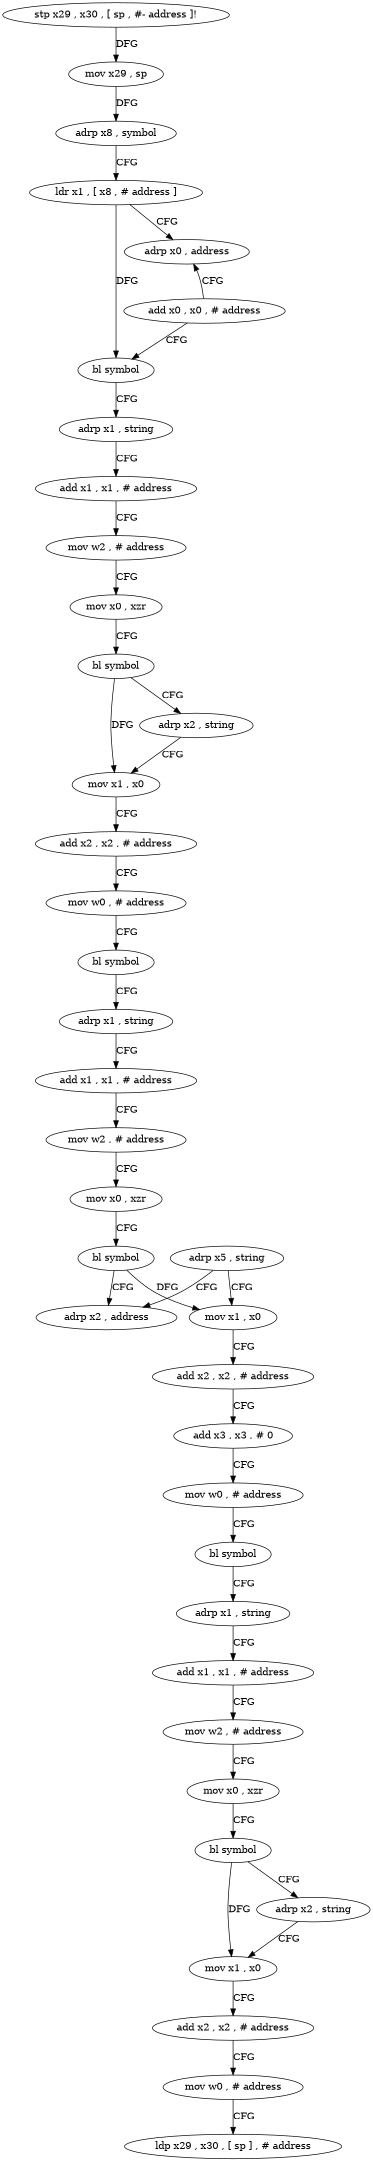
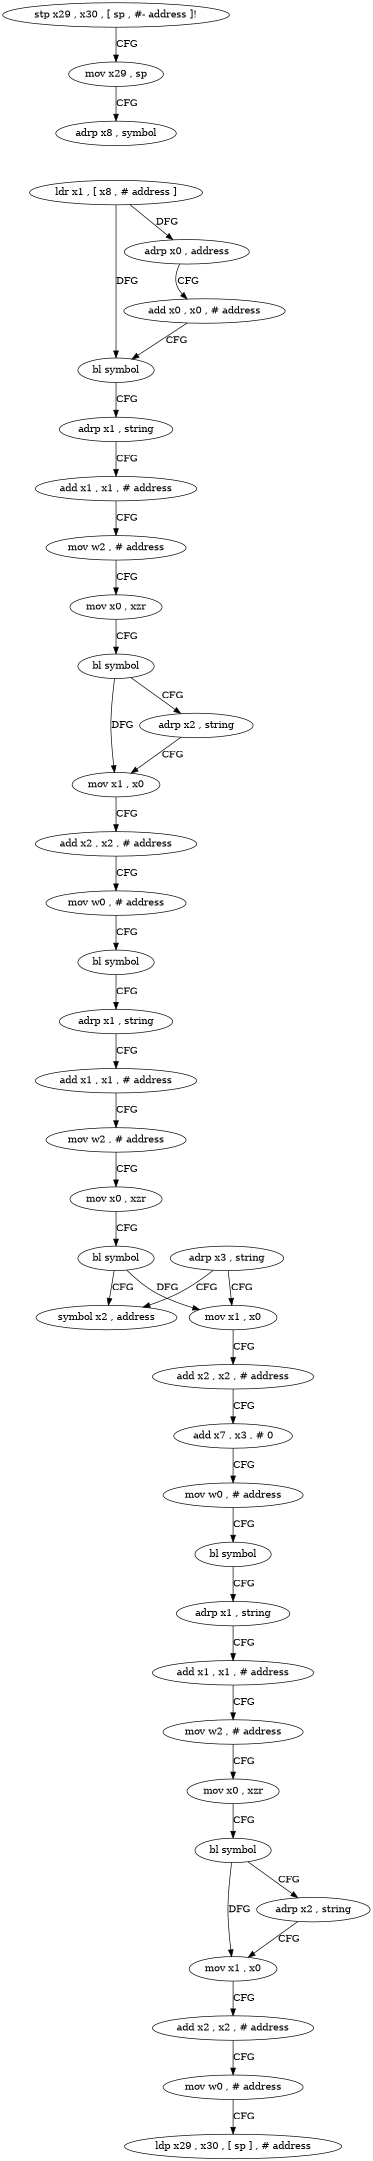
edge "stp x29 , x30 , [ sp , #- address ]!" -> "mov x29 , sp": label "DFG" -> "CFG"
edge "mov x29 , sp" -> "adrp x8 , symbol": label "DFG" -> "CFG"
edge "adrp x8 , symbol" -> "ldr x1 , [ x8 , # address ]": removed, label "CFG"
edge "ldr x1 , [ x8 , # address ]" -> "adrp x0 , address": label "CFG" -> "DFG"
edge "add x0 , x0 , # address" -> "adrp x0 , address": reversed
node "adrp x5 , string": label "adrp x5 , string" -> "adrp x3 , string"
node "adrp x2 , address": label "adrp x2 , address" -> "symbol x2 , address"
node "add x3 , x3 , # 0": label "add x3 , x3 , # 0" -> "add x7 , x3 , # 0"
